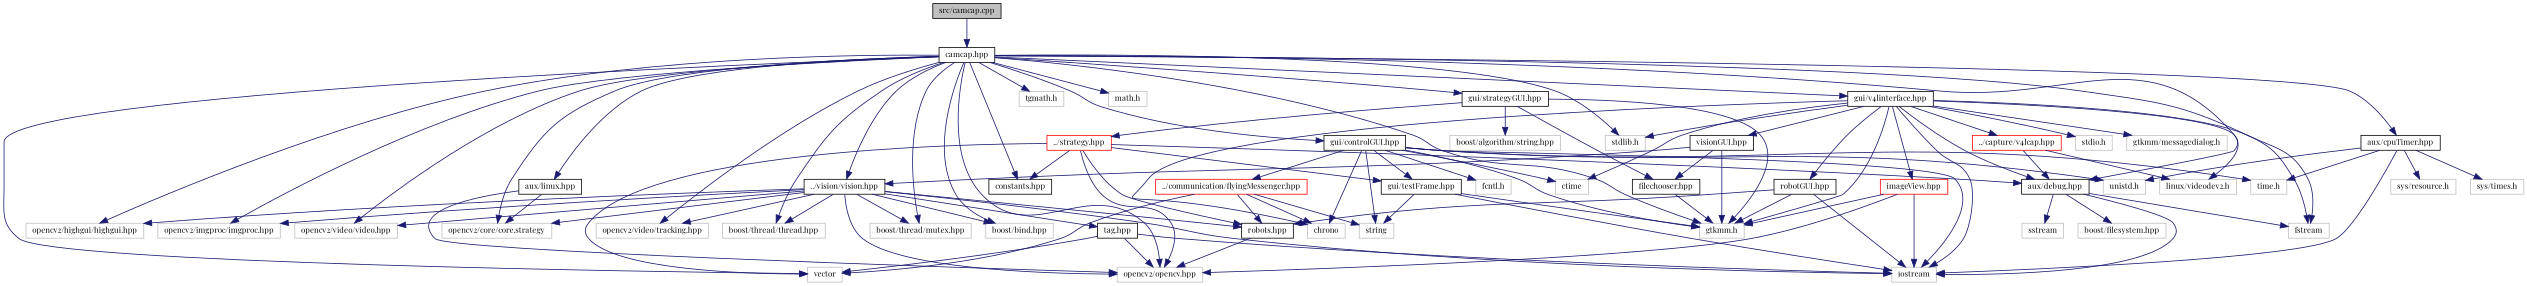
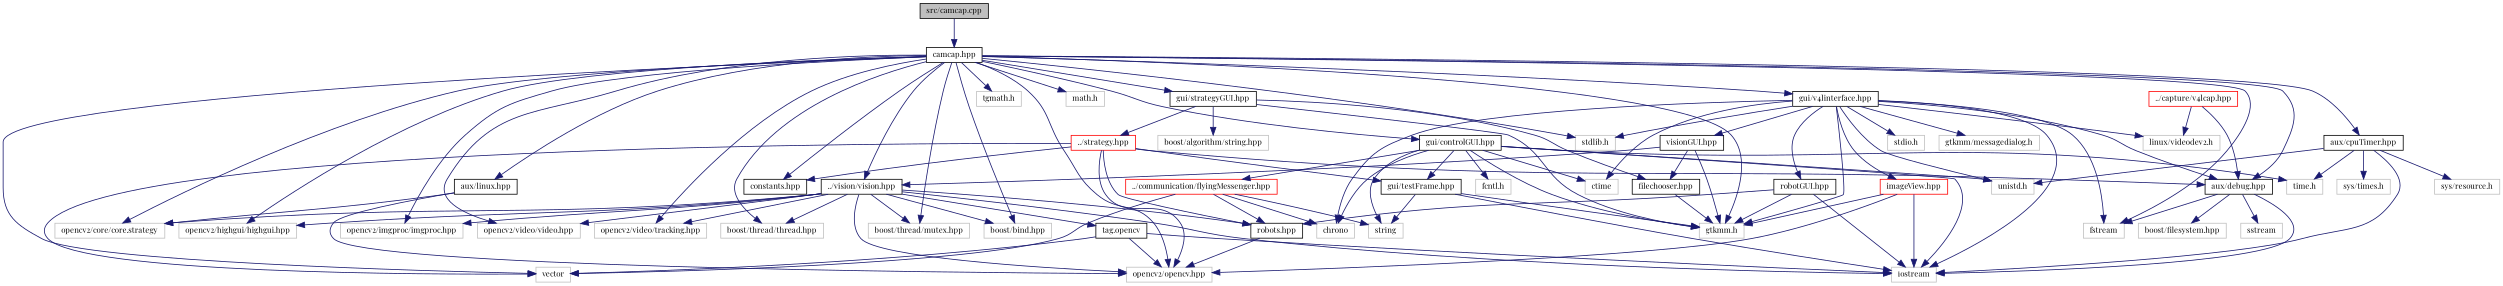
edge "gui/v4linterface.hpp" -> "../capture/v4lcap.hpp": now "gui/v4linterface.hpp" -> "unistd.h"
node "tag.hpp": label "tag.hpp" -> "tag.opencv"
